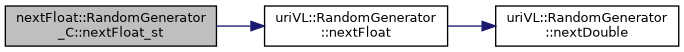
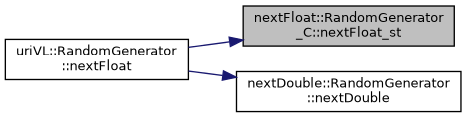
edge "nextFloat::RandomGenerator _C::nextFloat_st" -> "uriVL::RandomGenerator ::nextFloat": reversed
node "uriVL::RandomGenerator ::nextDouble": label "uriVL::RandomGenerator ::nextDouble" -> "nextDouble::RandomGenerator ::nextDouble"
